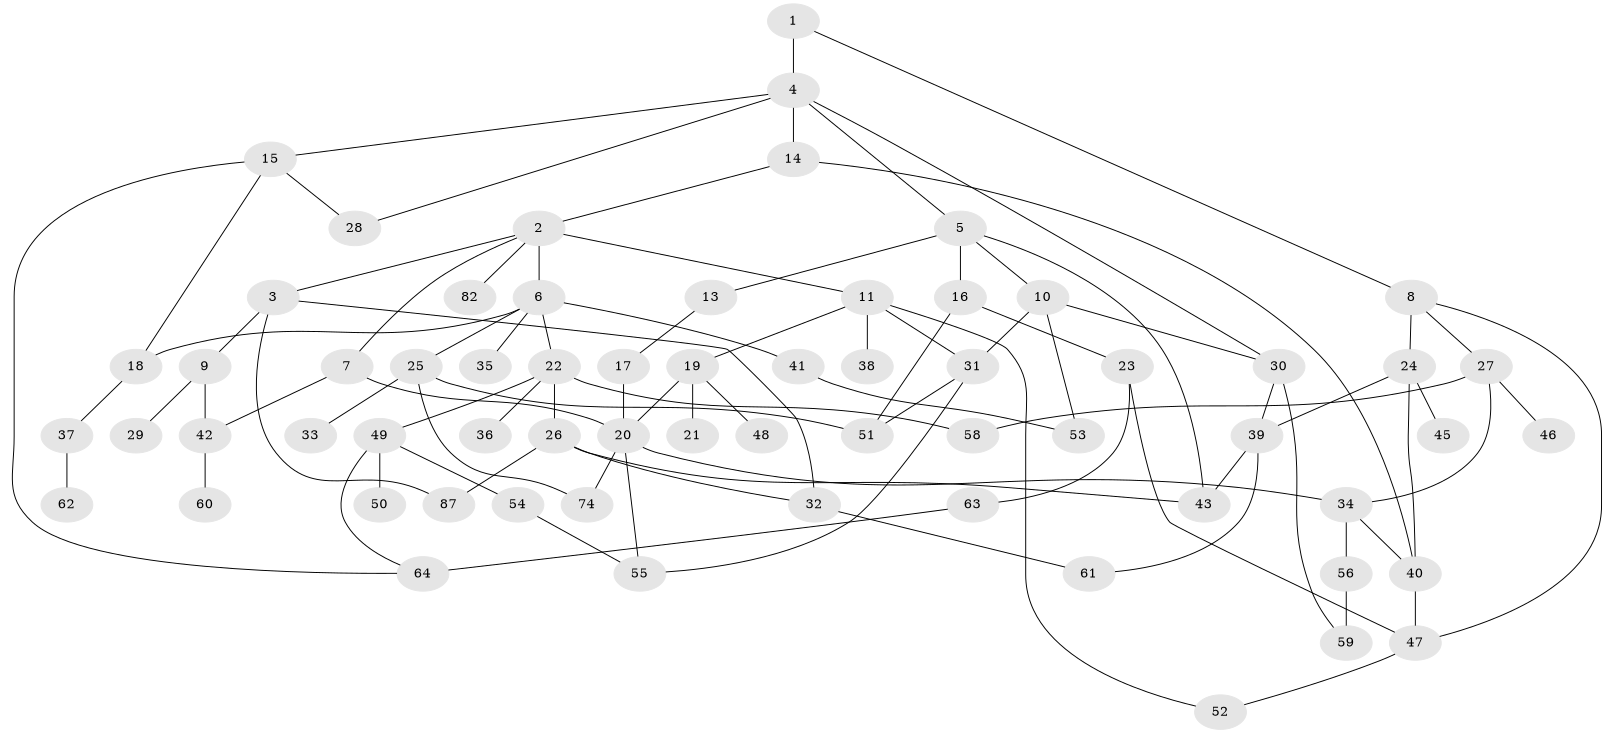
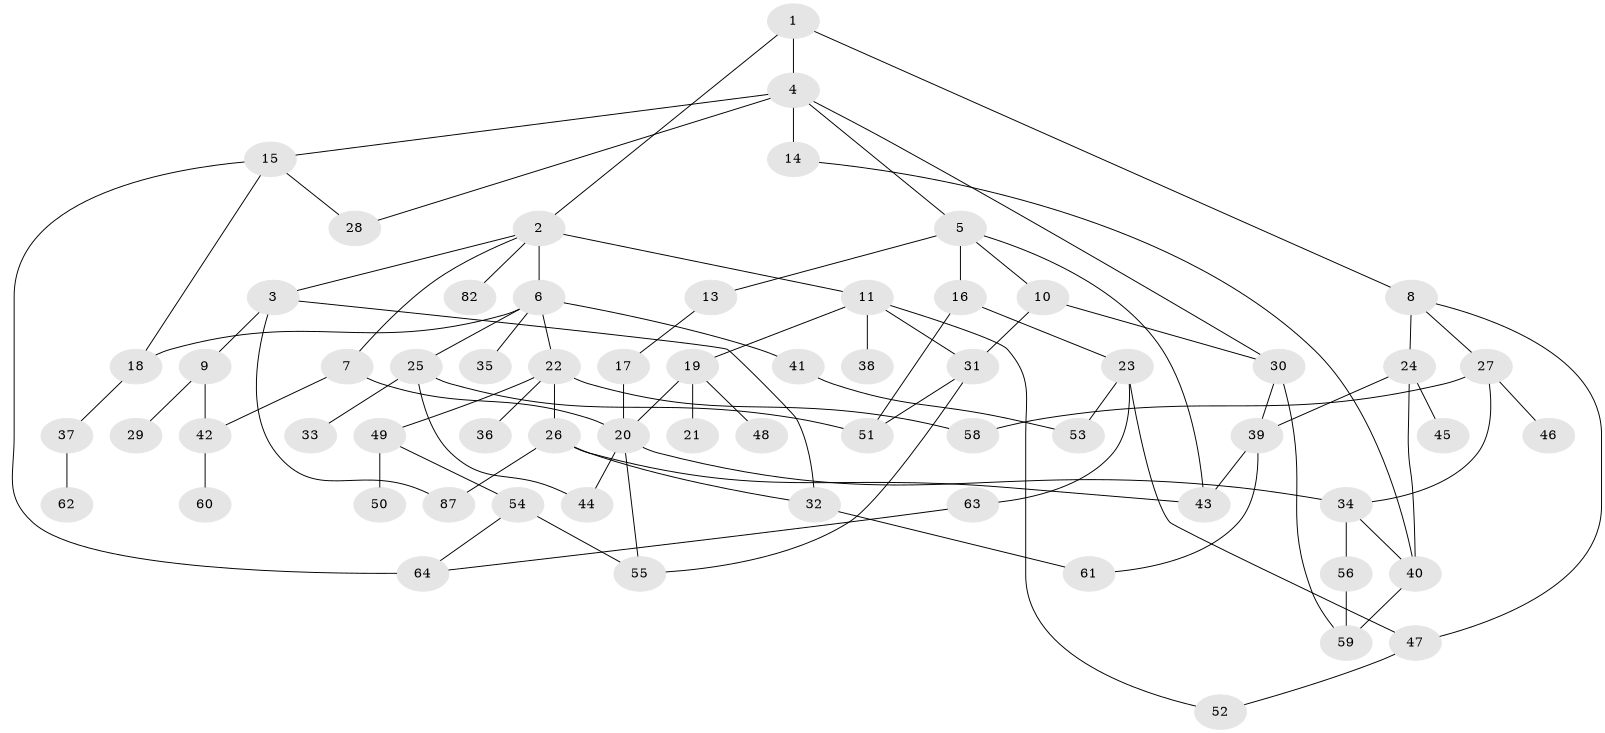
edge "14" -- "2": now "1" -- "2"
edge "10" -- "53": now "23" -- "53"
node "74": label "74" -> "44"
edge "49" -- "64": now "54" -- "64"
edge "40" -- "47": now "40" -- "59"
